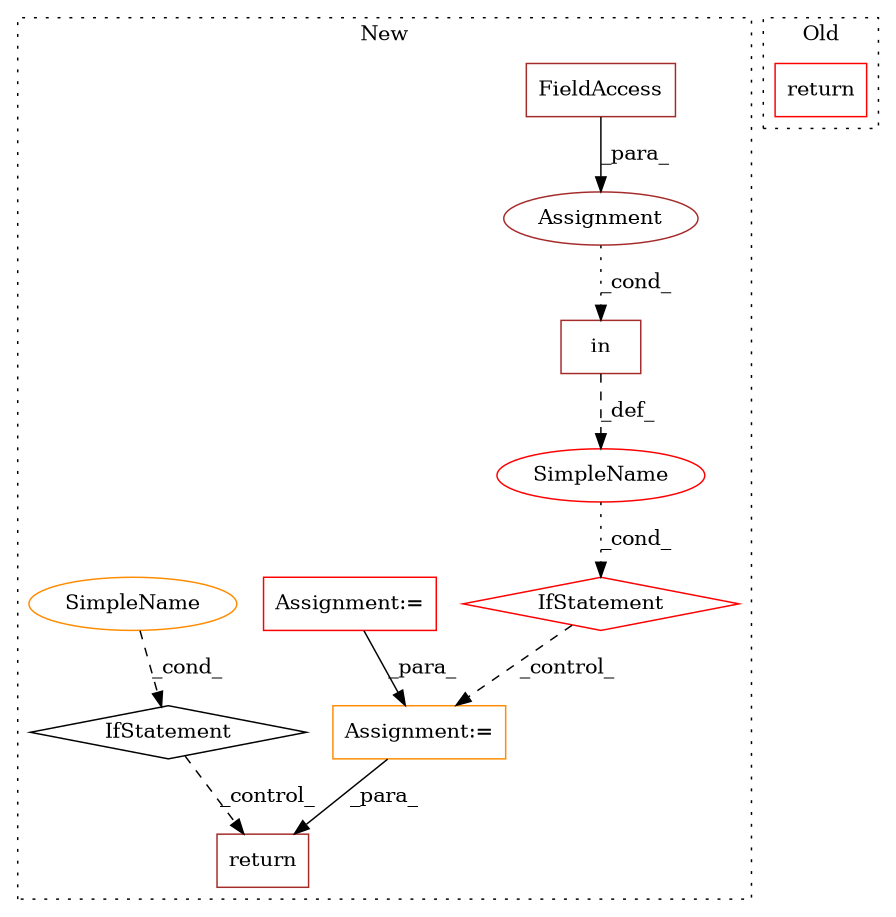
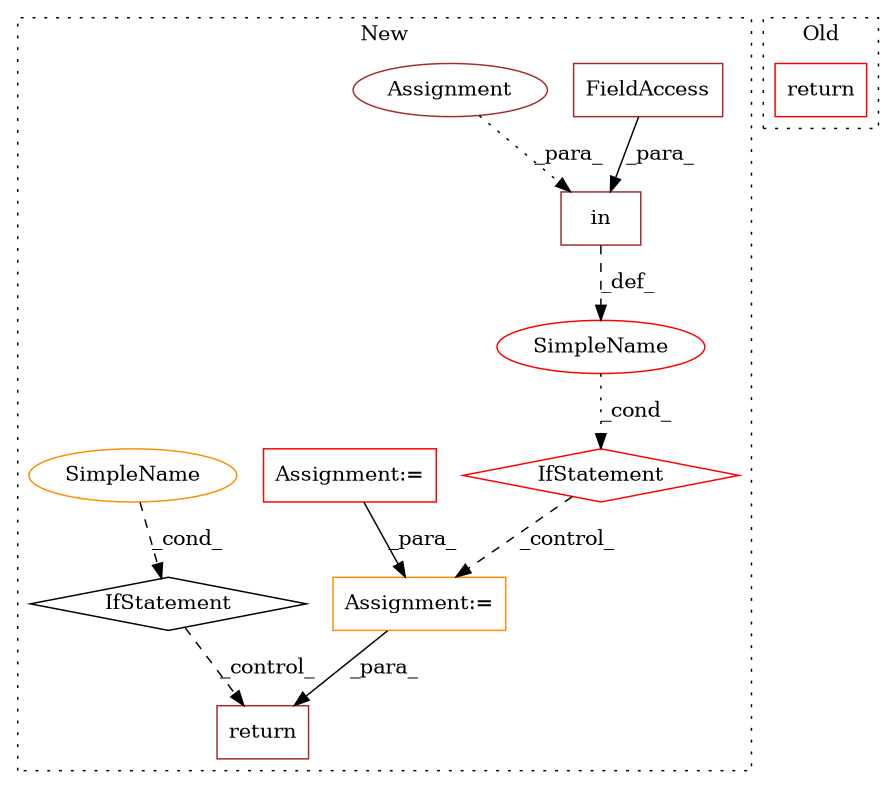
edge "FieldAccess" -> "Assignment": now "FieldAccess" -> "in"
edge "Assignment" -> "in": label "_cond_" -> "_para_"
